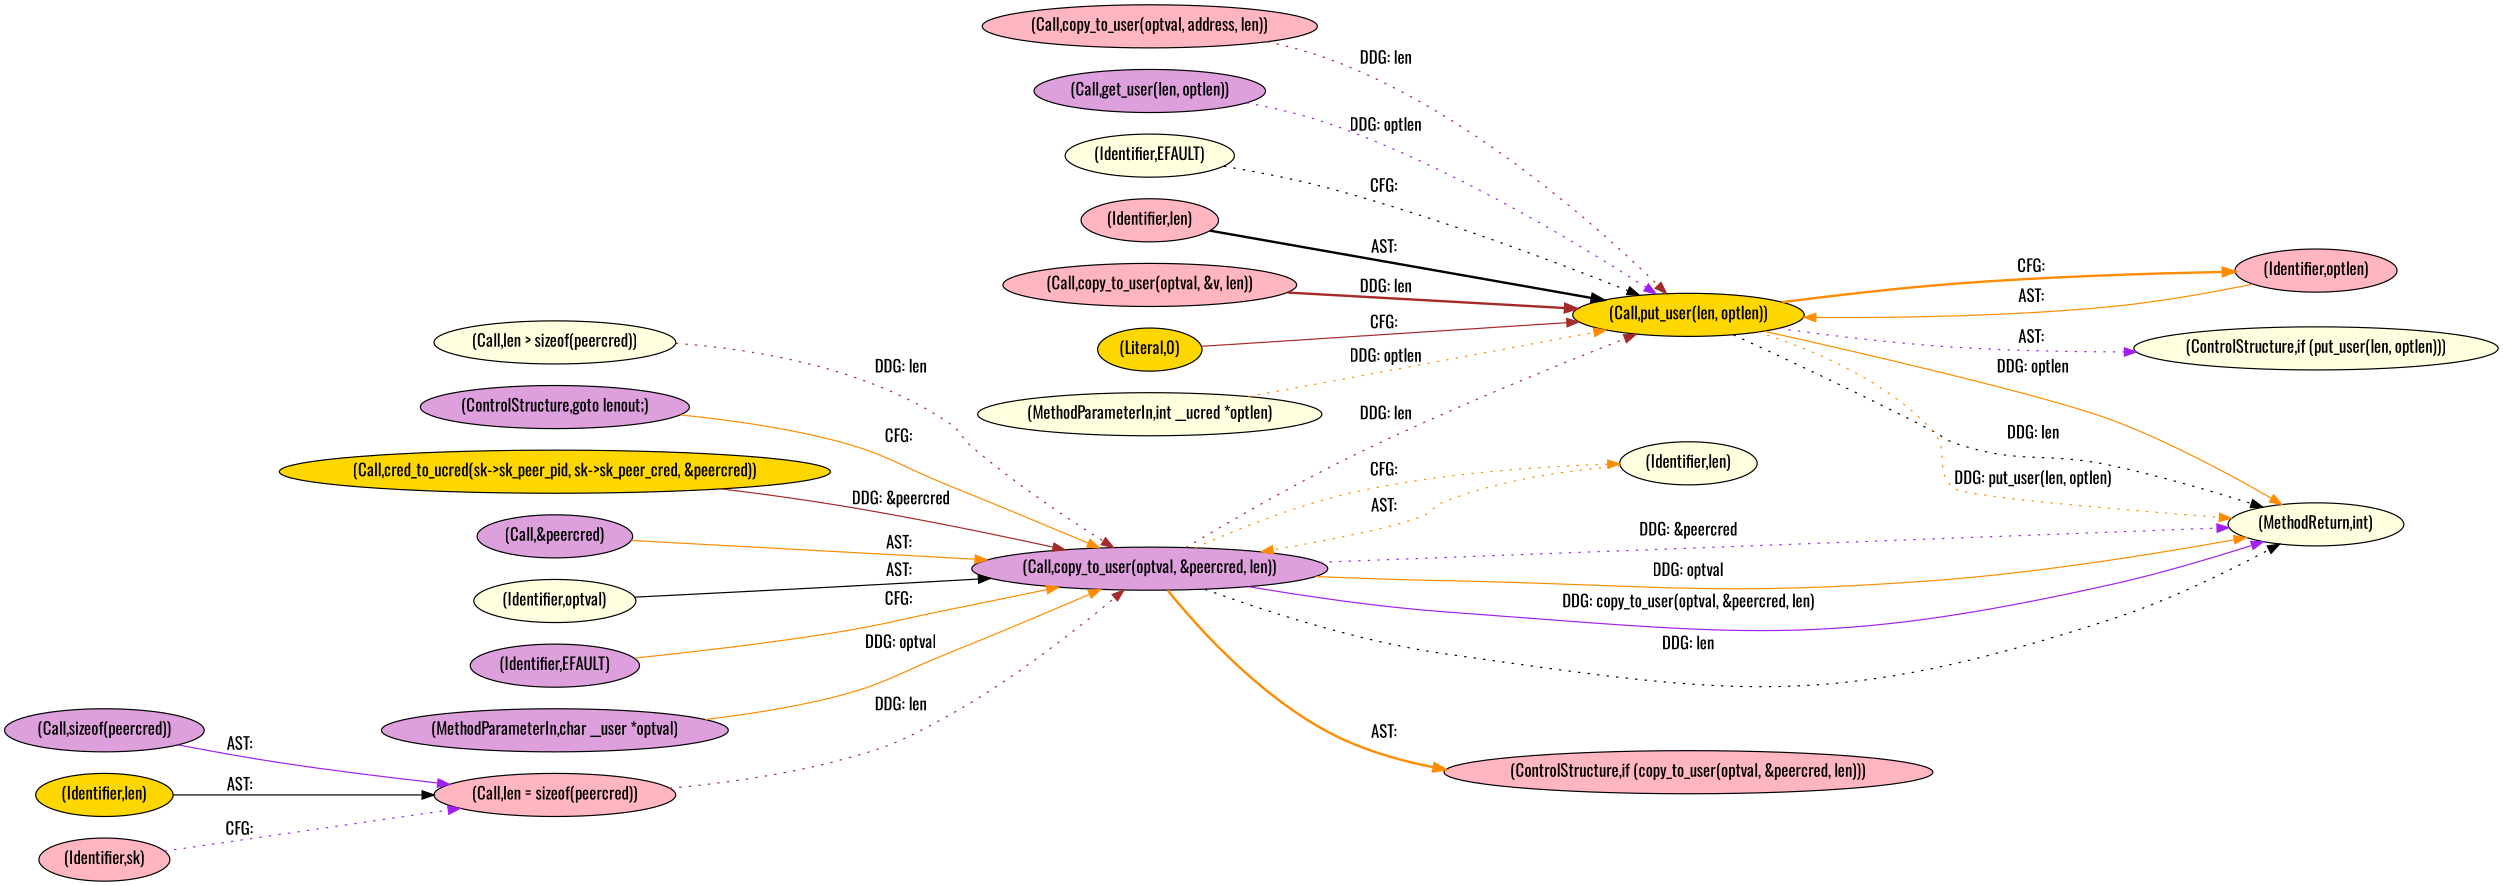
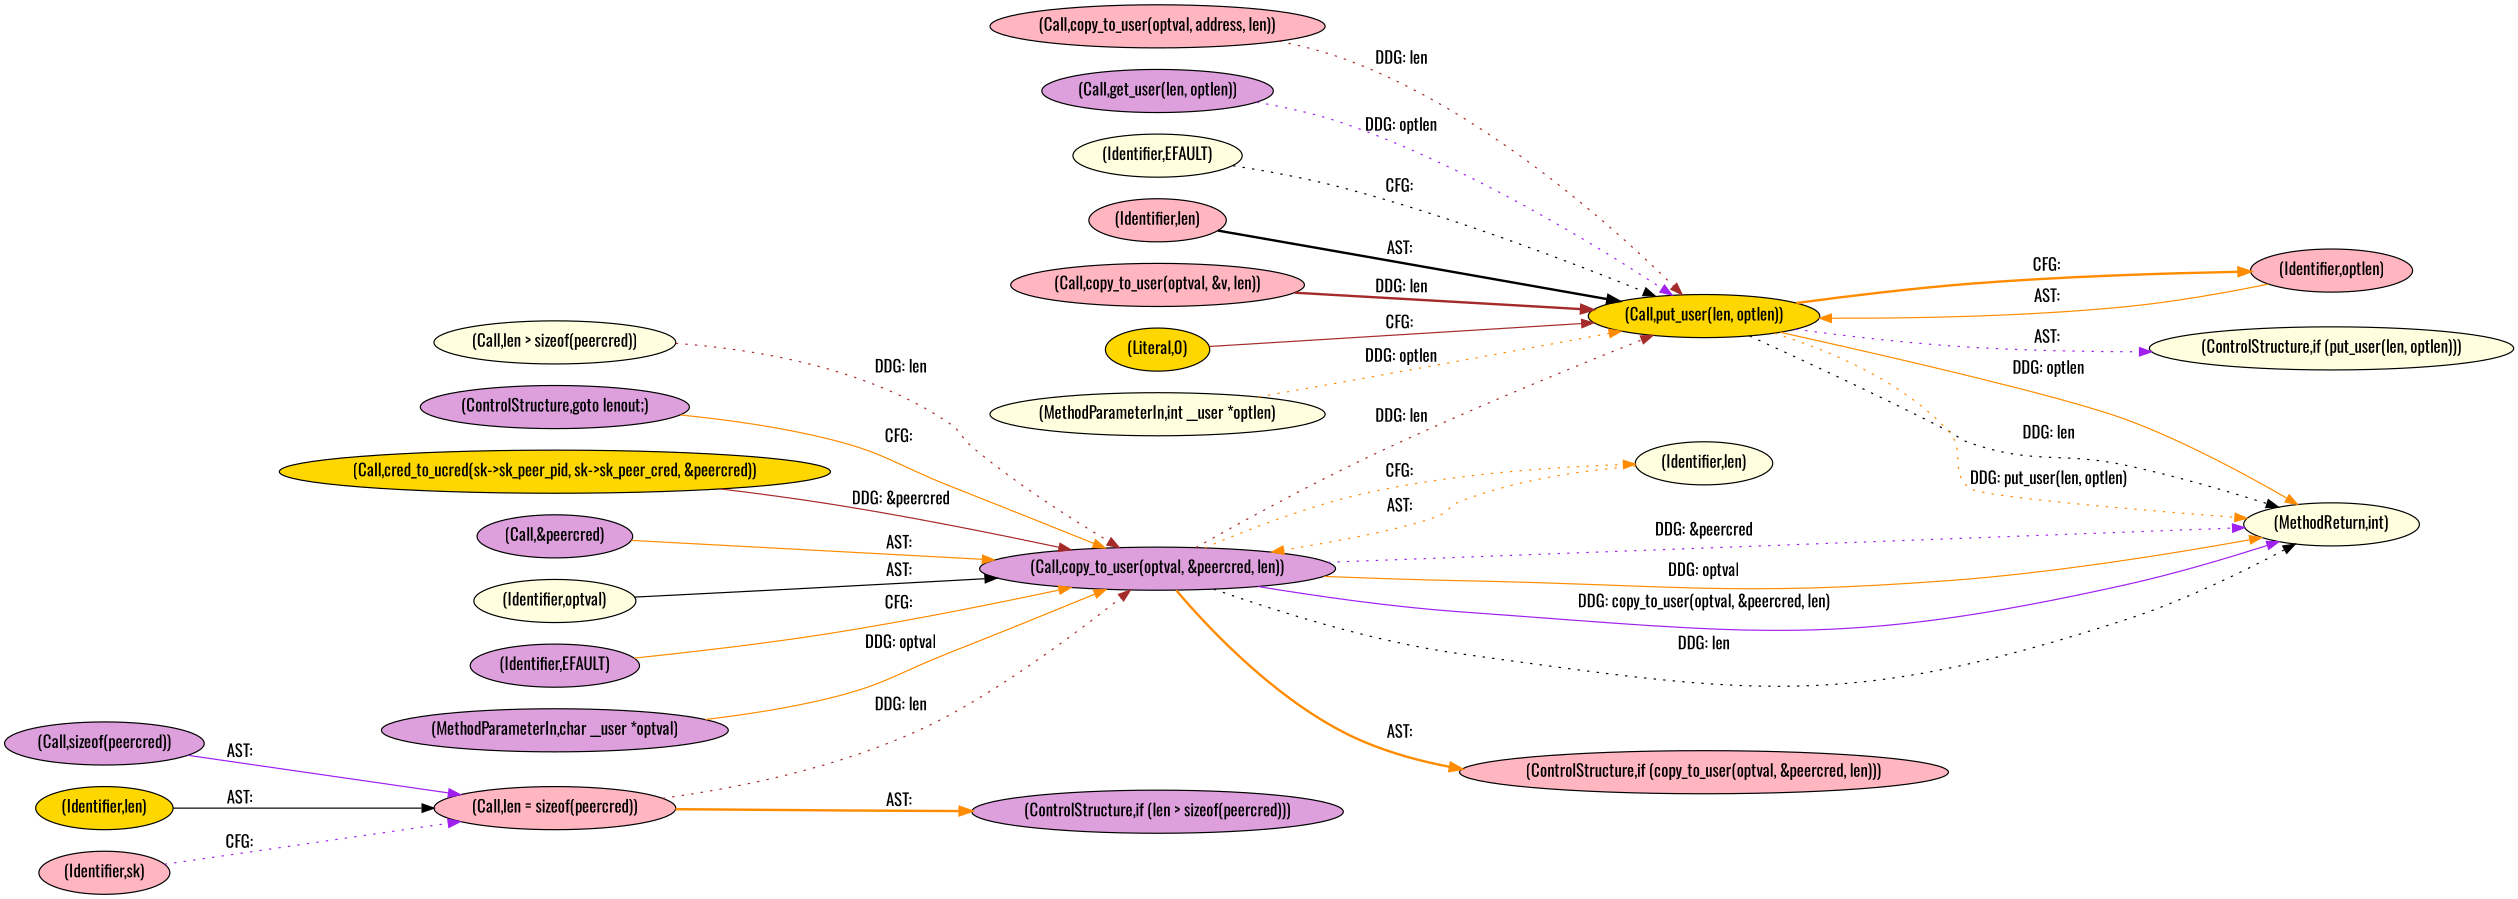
node "(MethodParameterIn,int __ucred *optlen)": label "(MethodParameterIn,int __ucred *optlen)" -> "(MethodParameterIn,int __user *optlen)"
node "(ControlStructure,if (len > sizeof(peercred)))": added
